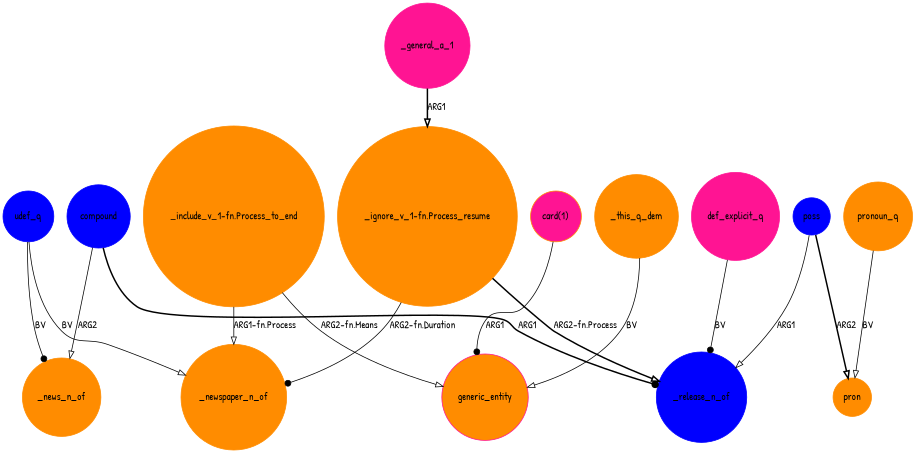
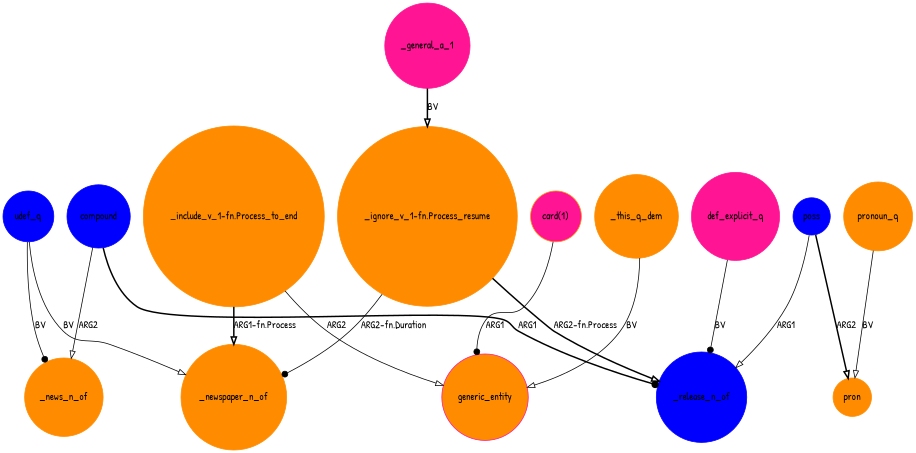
edge "_general_a_1" -> "_ignore_v_1-fn.Process_resume": label "ARG1" -> "BV"
edge "_include_v_1-fn.Process_to_end" -> "_newspaper_n_of": style solid -> bold
edge "_include_v_1-fn.Process_to_end" -> "generic_entity": label "ARG2-fn.Means" -> "ARG2"
